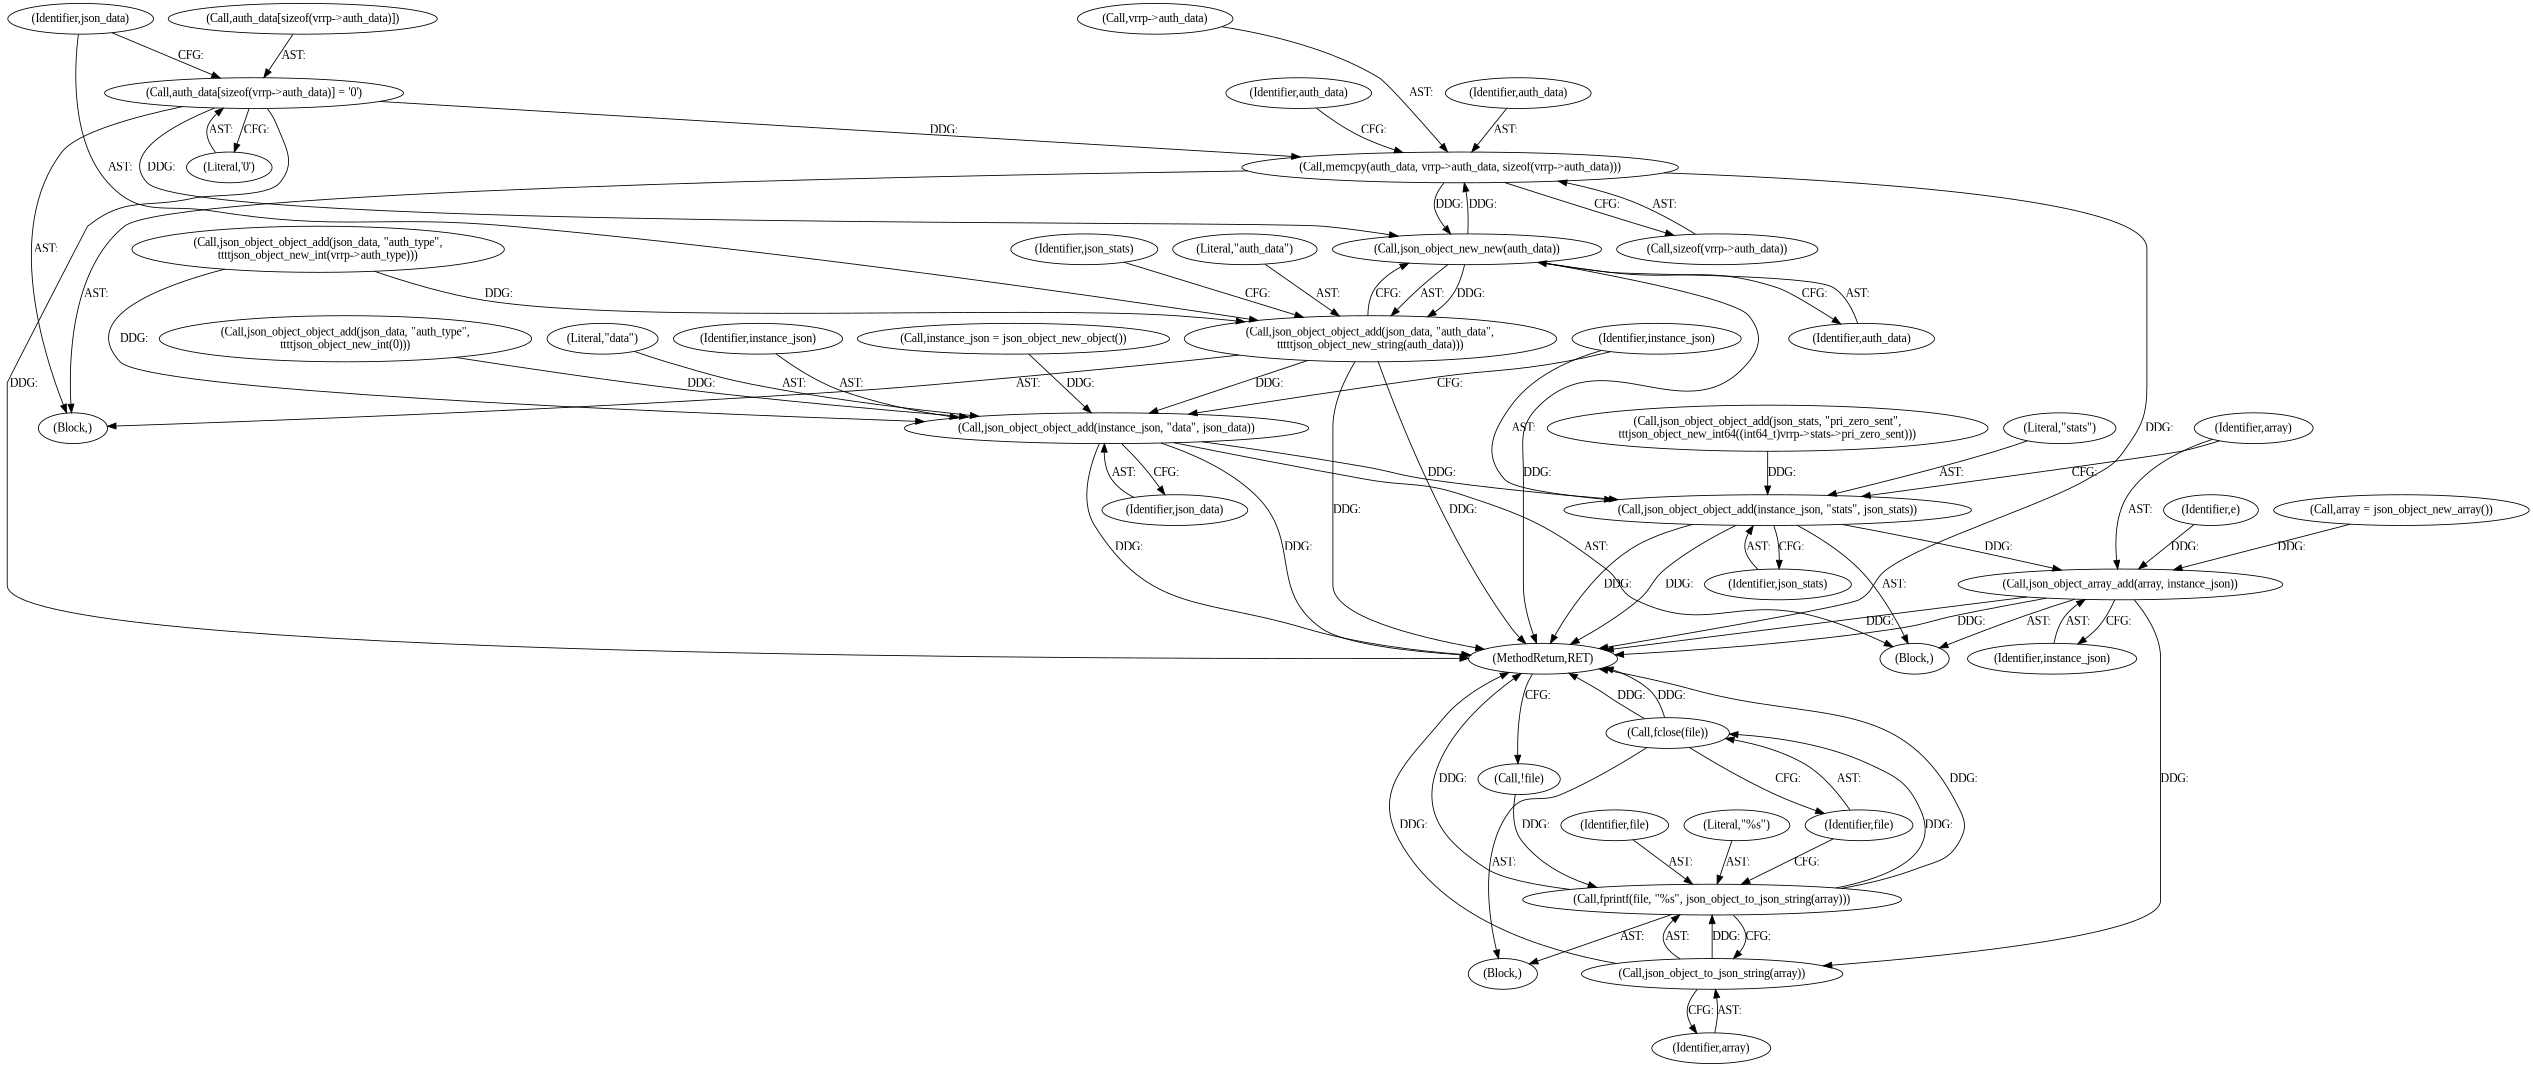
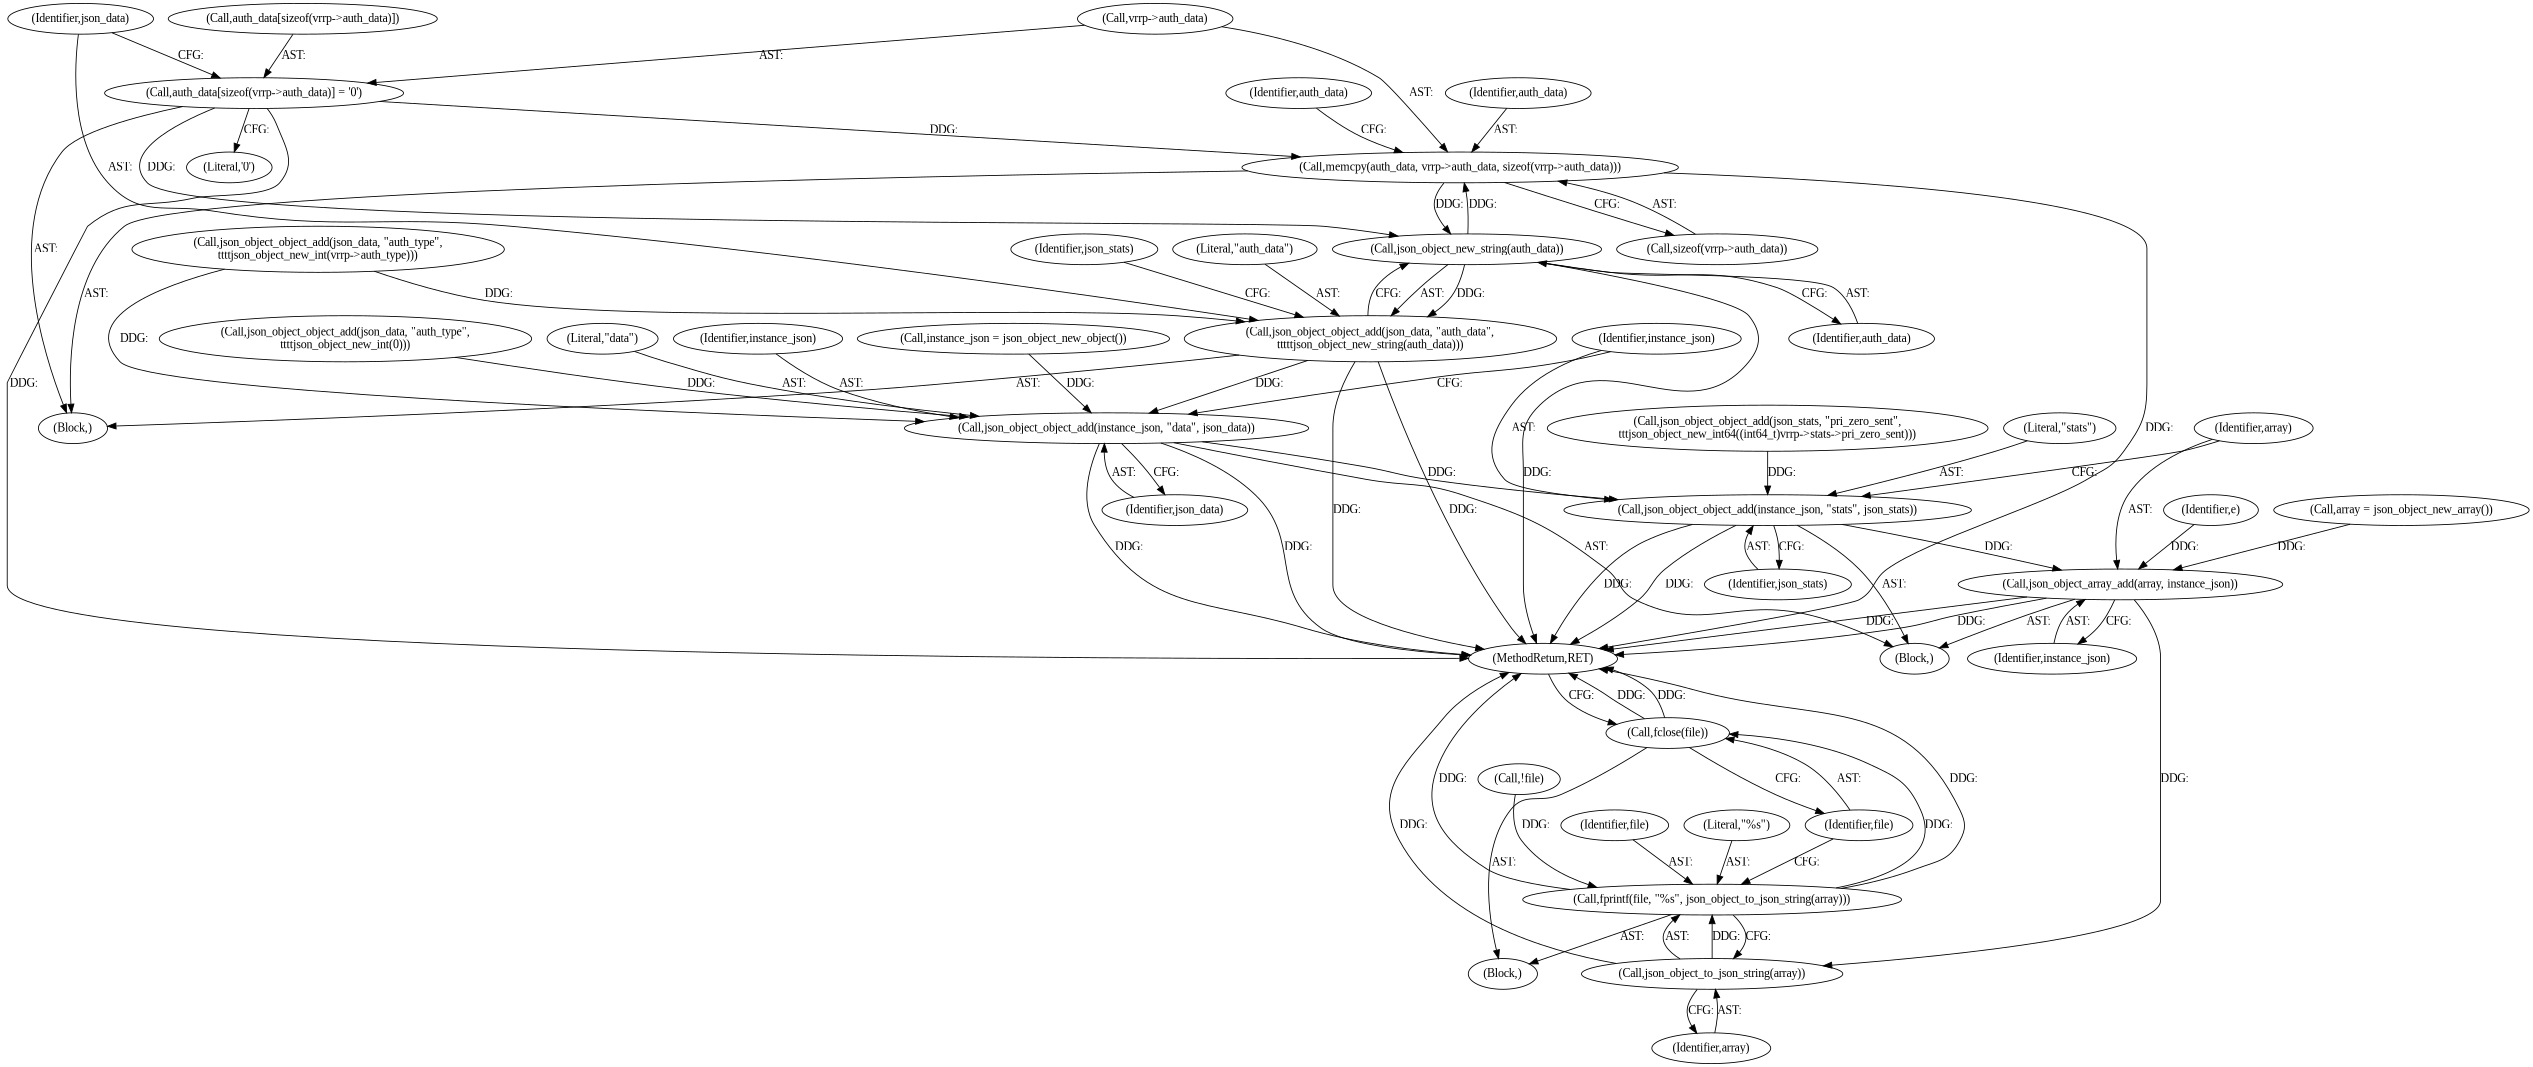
edge "(Literal,'0')" -> "(Call,auth_data[sizeof(vrrp->auth_data)] = '0')": now "(Call,vrrp->auth_data)" -> "(Call,auth_data[sizeof(vrrp->auth_data)] = '0')"
node "(Call,json_object_new_new(auth_data))": label "(Call,json_object_new_new(auth_data))" -> "(Call,json_object_new_string(auth_data))"
edge "(MethodReturn,RET)" -> "(Call,!file)": now "(MethodReturn,RET)" -> "(Call,fclose(file))"
